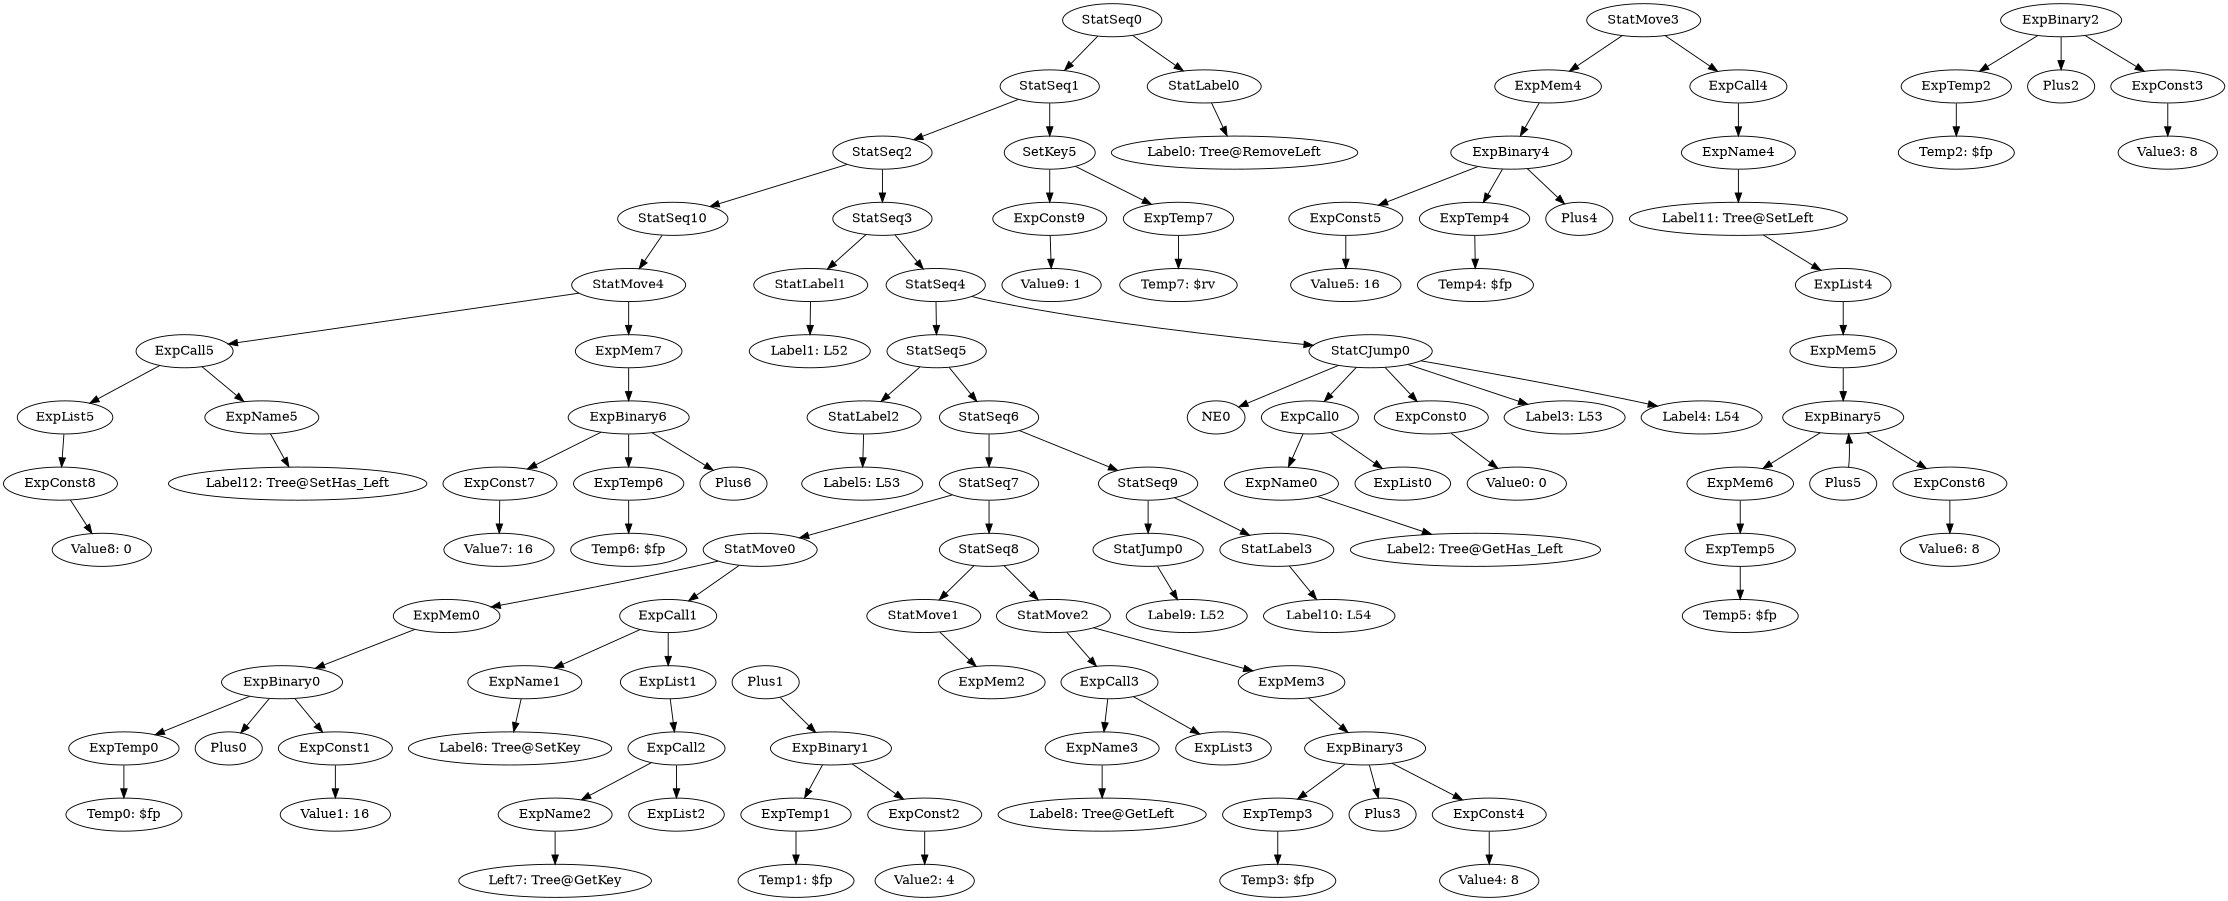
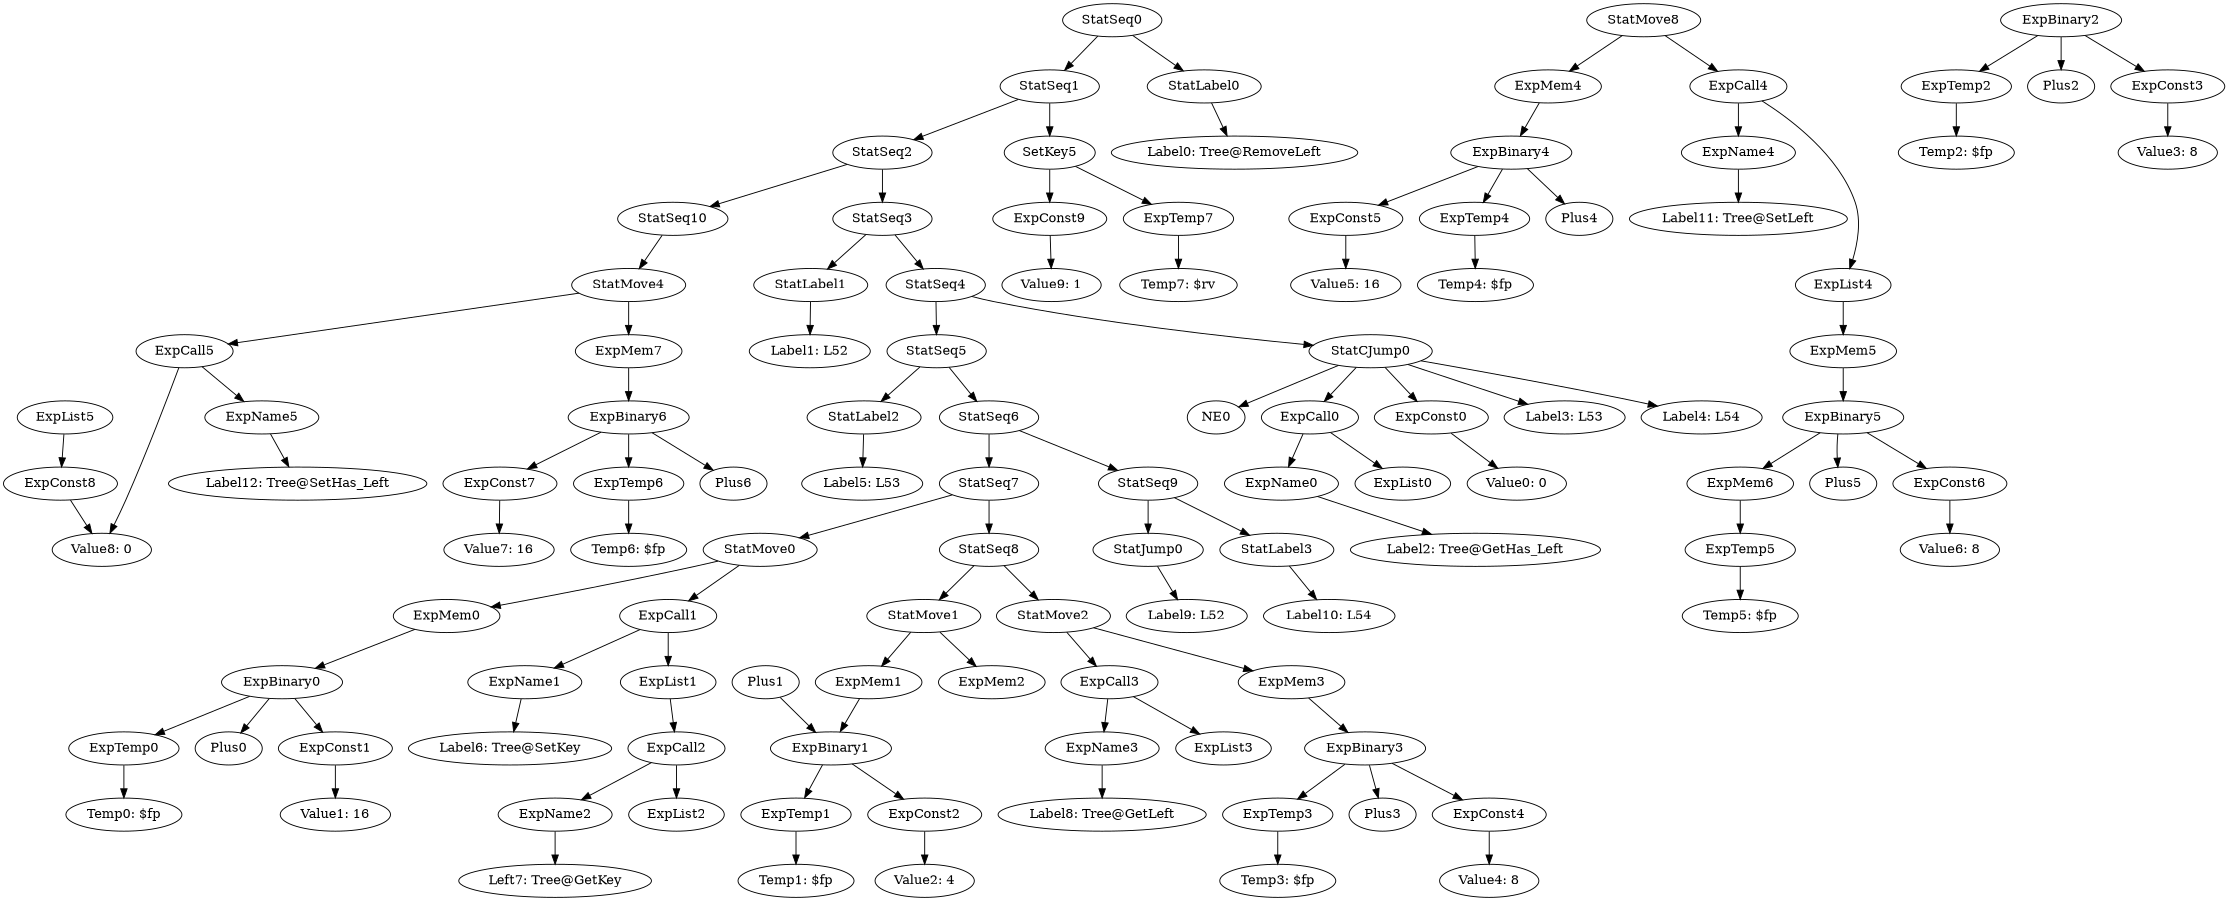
node "StatMove3": label "StatMove3" -> "StatMove8"
edge "Label11: Tree@SetLeft" -> "ExpList4": now "ExpCall4" -> "ExpList4"
edge "ExpCall5" -> "ExpList5": now "ExpCall5" -> "Value8: 0"
edge "Plus5" -> "ExpBinary5": reversed
node "ExpMem1": added
